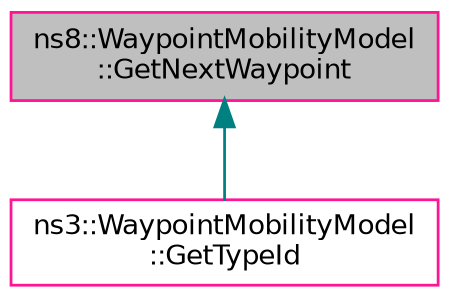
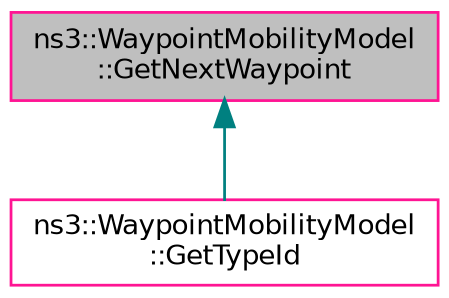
node "ns8::WaypointMobilityModel ::GetNextWaypoint": label "ns8::WaypointMobilityModel ::GetNextWaypoint" -> "ns3::WaypointMobilityModel ::GetNextWaypoint"
